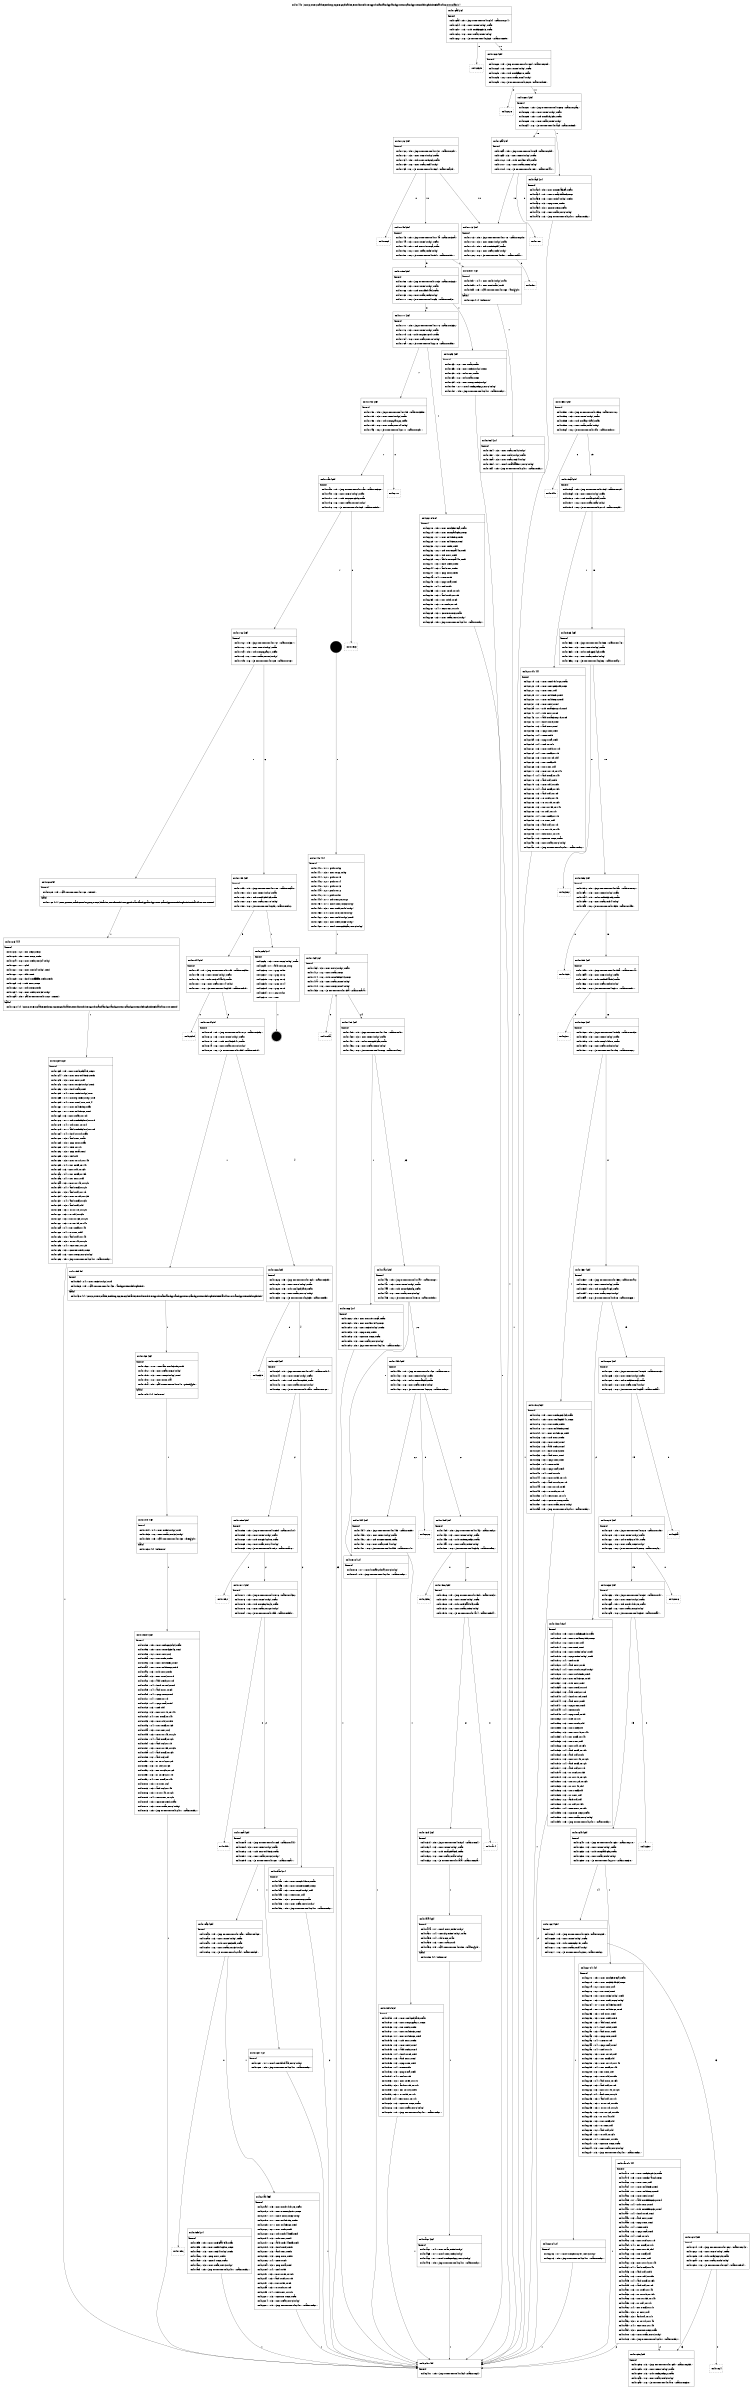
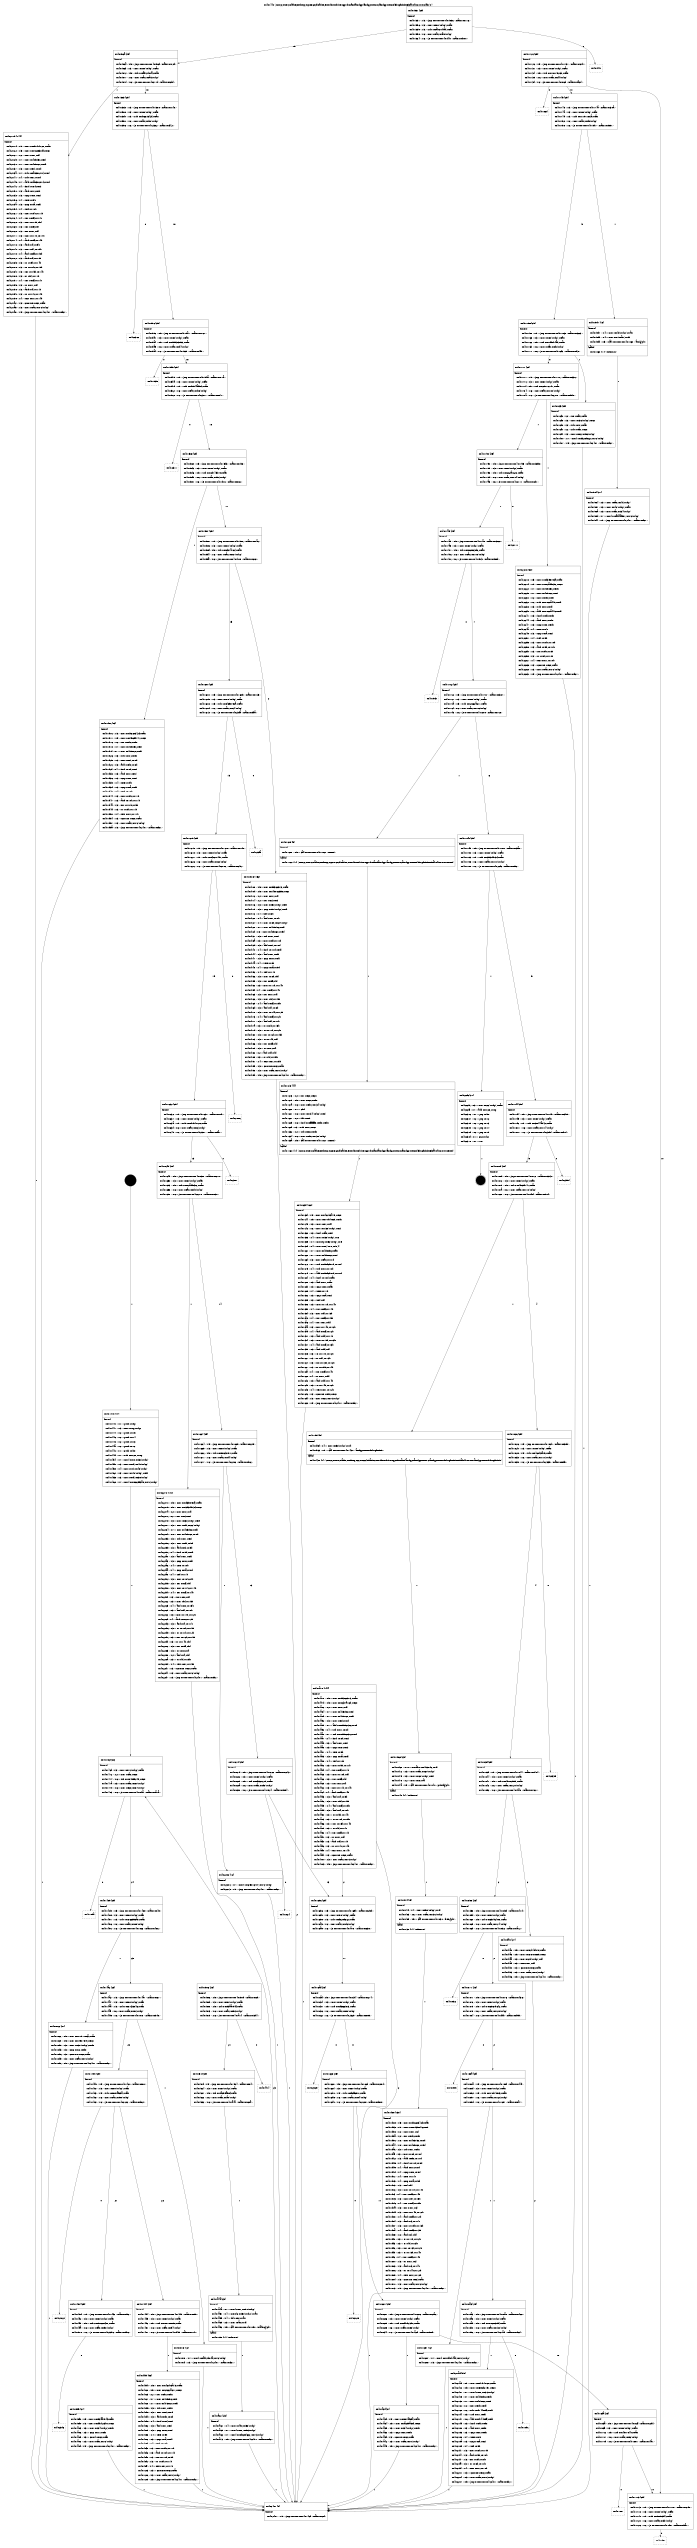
edge "0x4014ed [25]" -> "0x401506 [25]": removed, label "21"
edge "0x401696 [25]" -> "0x4016af [25]": added, label "11"
